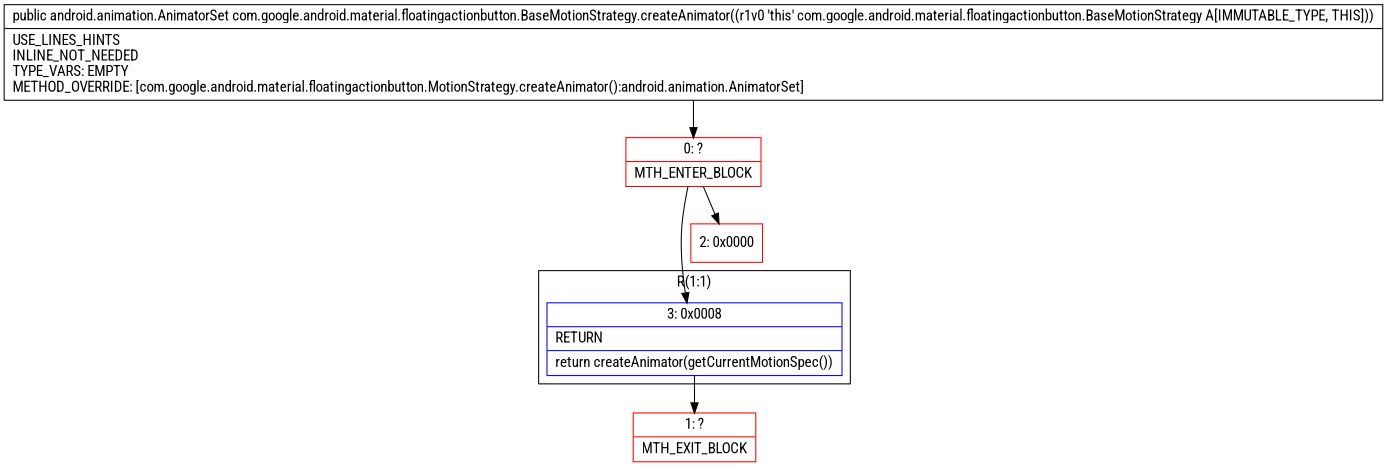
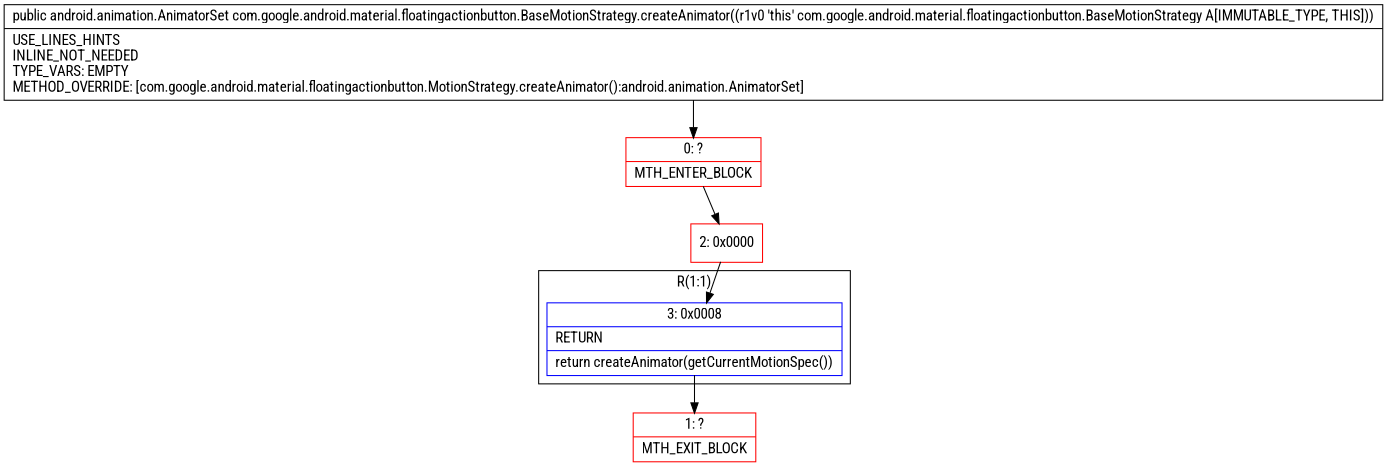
edge "0: ?" -> "3: 0x0008": now "2: 0x0000" -> "3: 0x0008"
